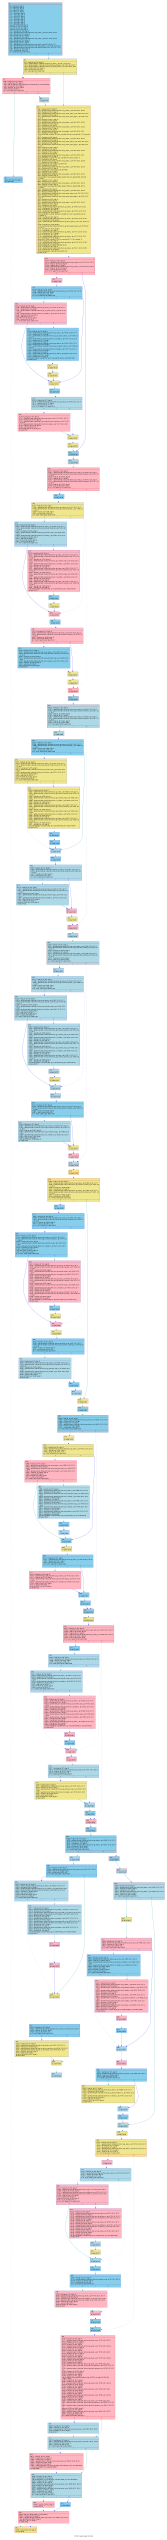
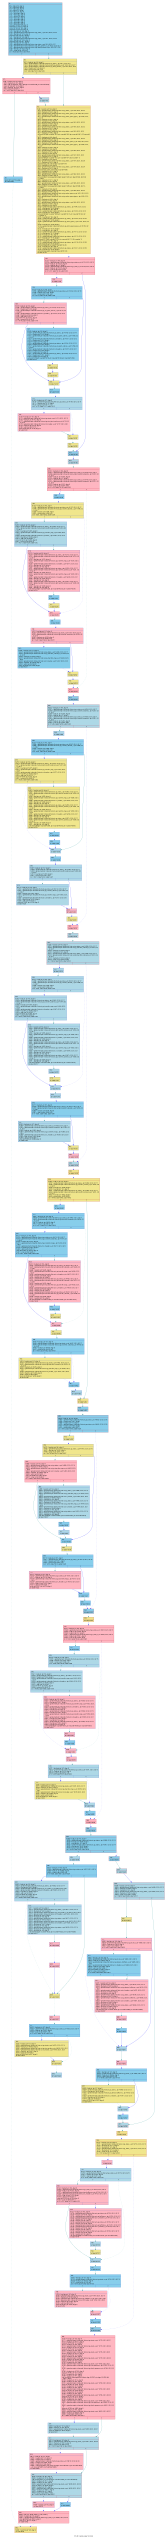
node "452:": fillcolor lightblue -> khaki
node "630:": added
